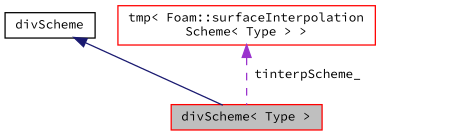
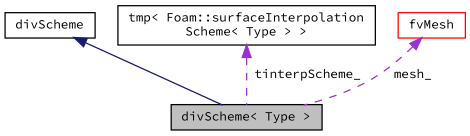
node "tmp< Foam::surfaceInterpolation Scheme< Type > >": color red -> black
node "fvMesh": added
node "divScheme< Type >": color red -> black
